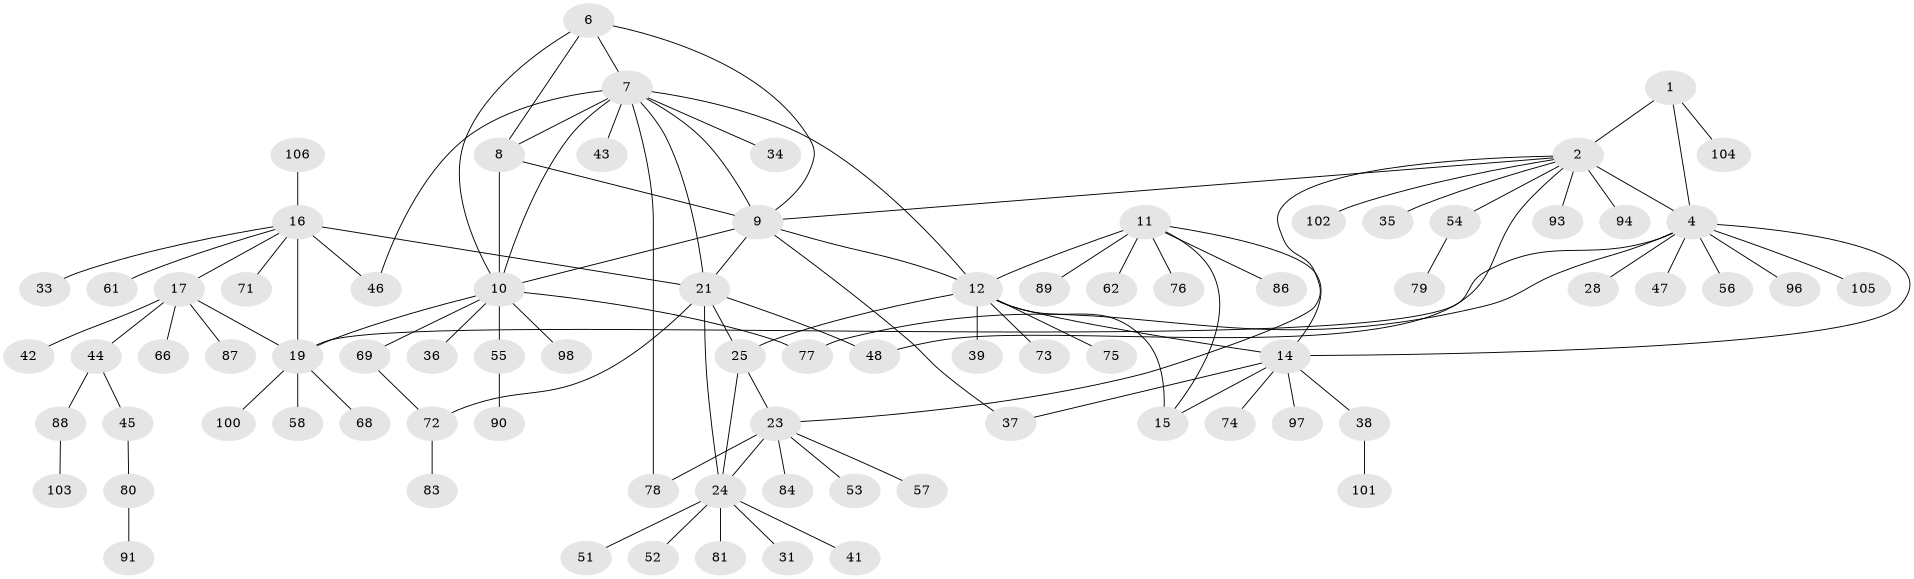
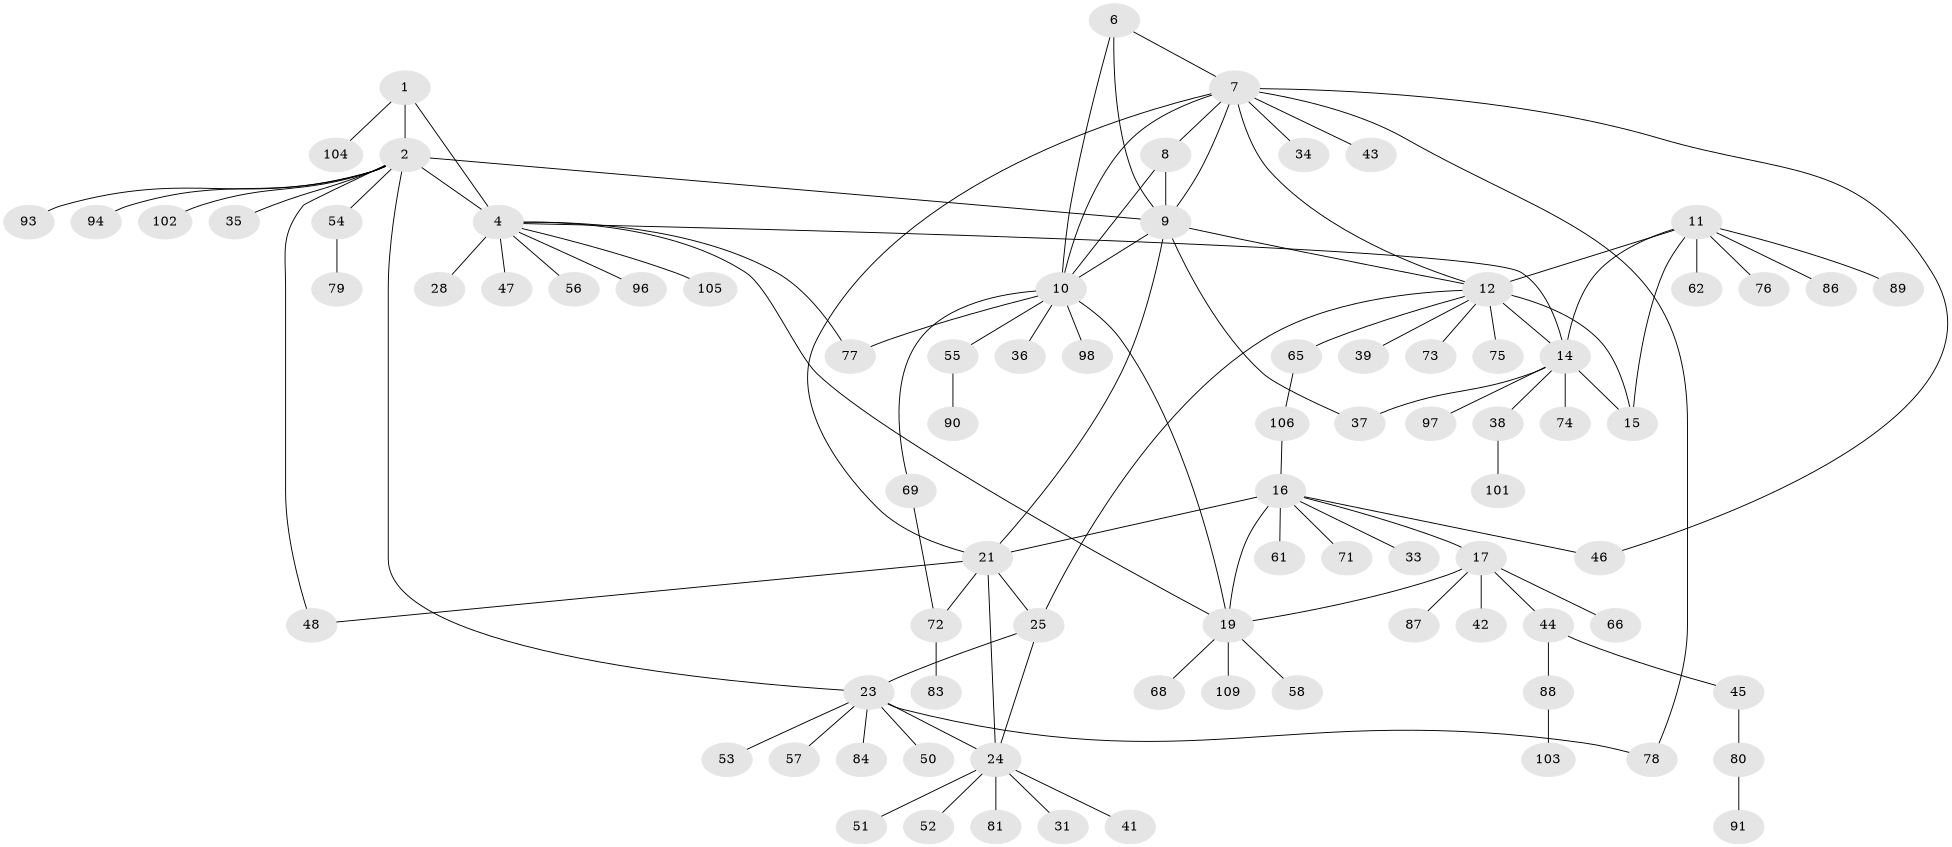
edge "6" -- "8": removed
node "65": added
node "100": label "100" -> "109"
node "50": added
